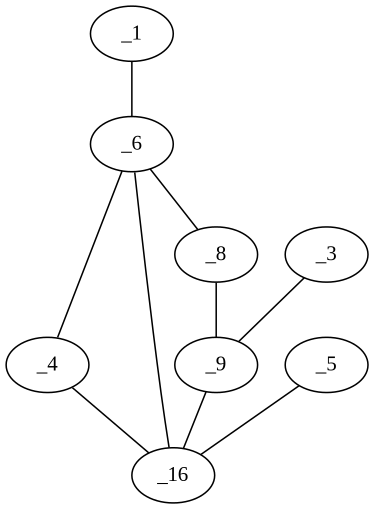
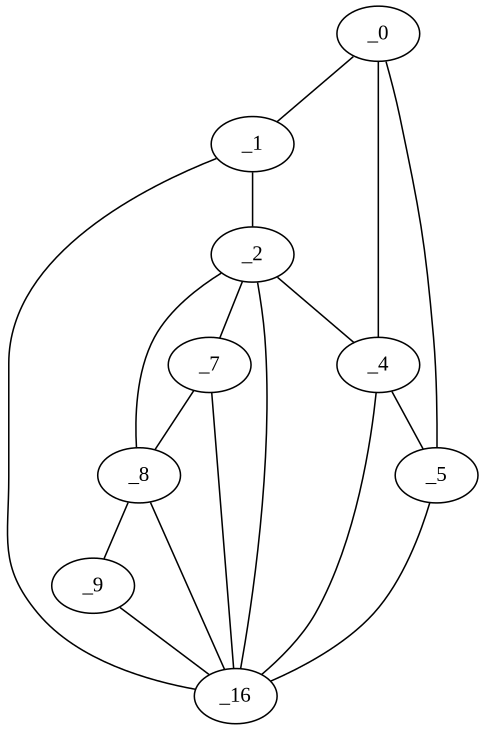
node "_0": added
node "_6": label "_6" -> "_2"
node "_3": removed
node "_7": added
edge "_4" -- "_5": added
edge "_1" -- "_16": added
edge "_8" -- "_16": added
